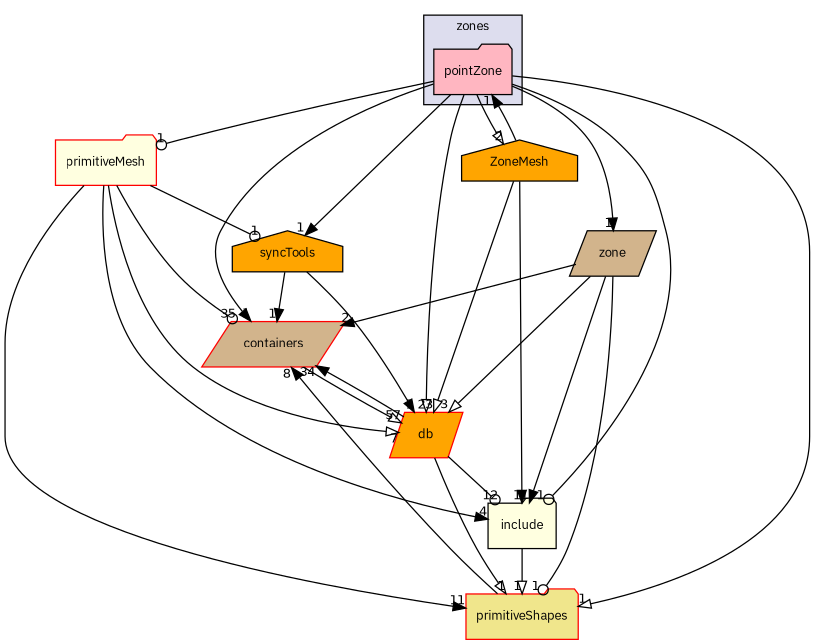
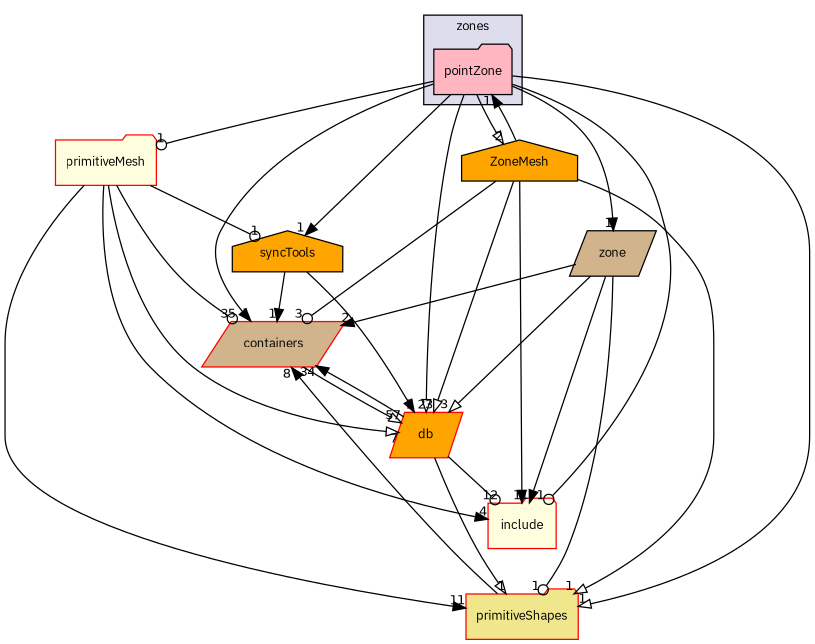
edge "ZoneMesh" -> "containers": added
node "include": color black -> red
edge "include" -> "primitiveShapes": now "ZoneMesh" -> "primitiveShapes"
